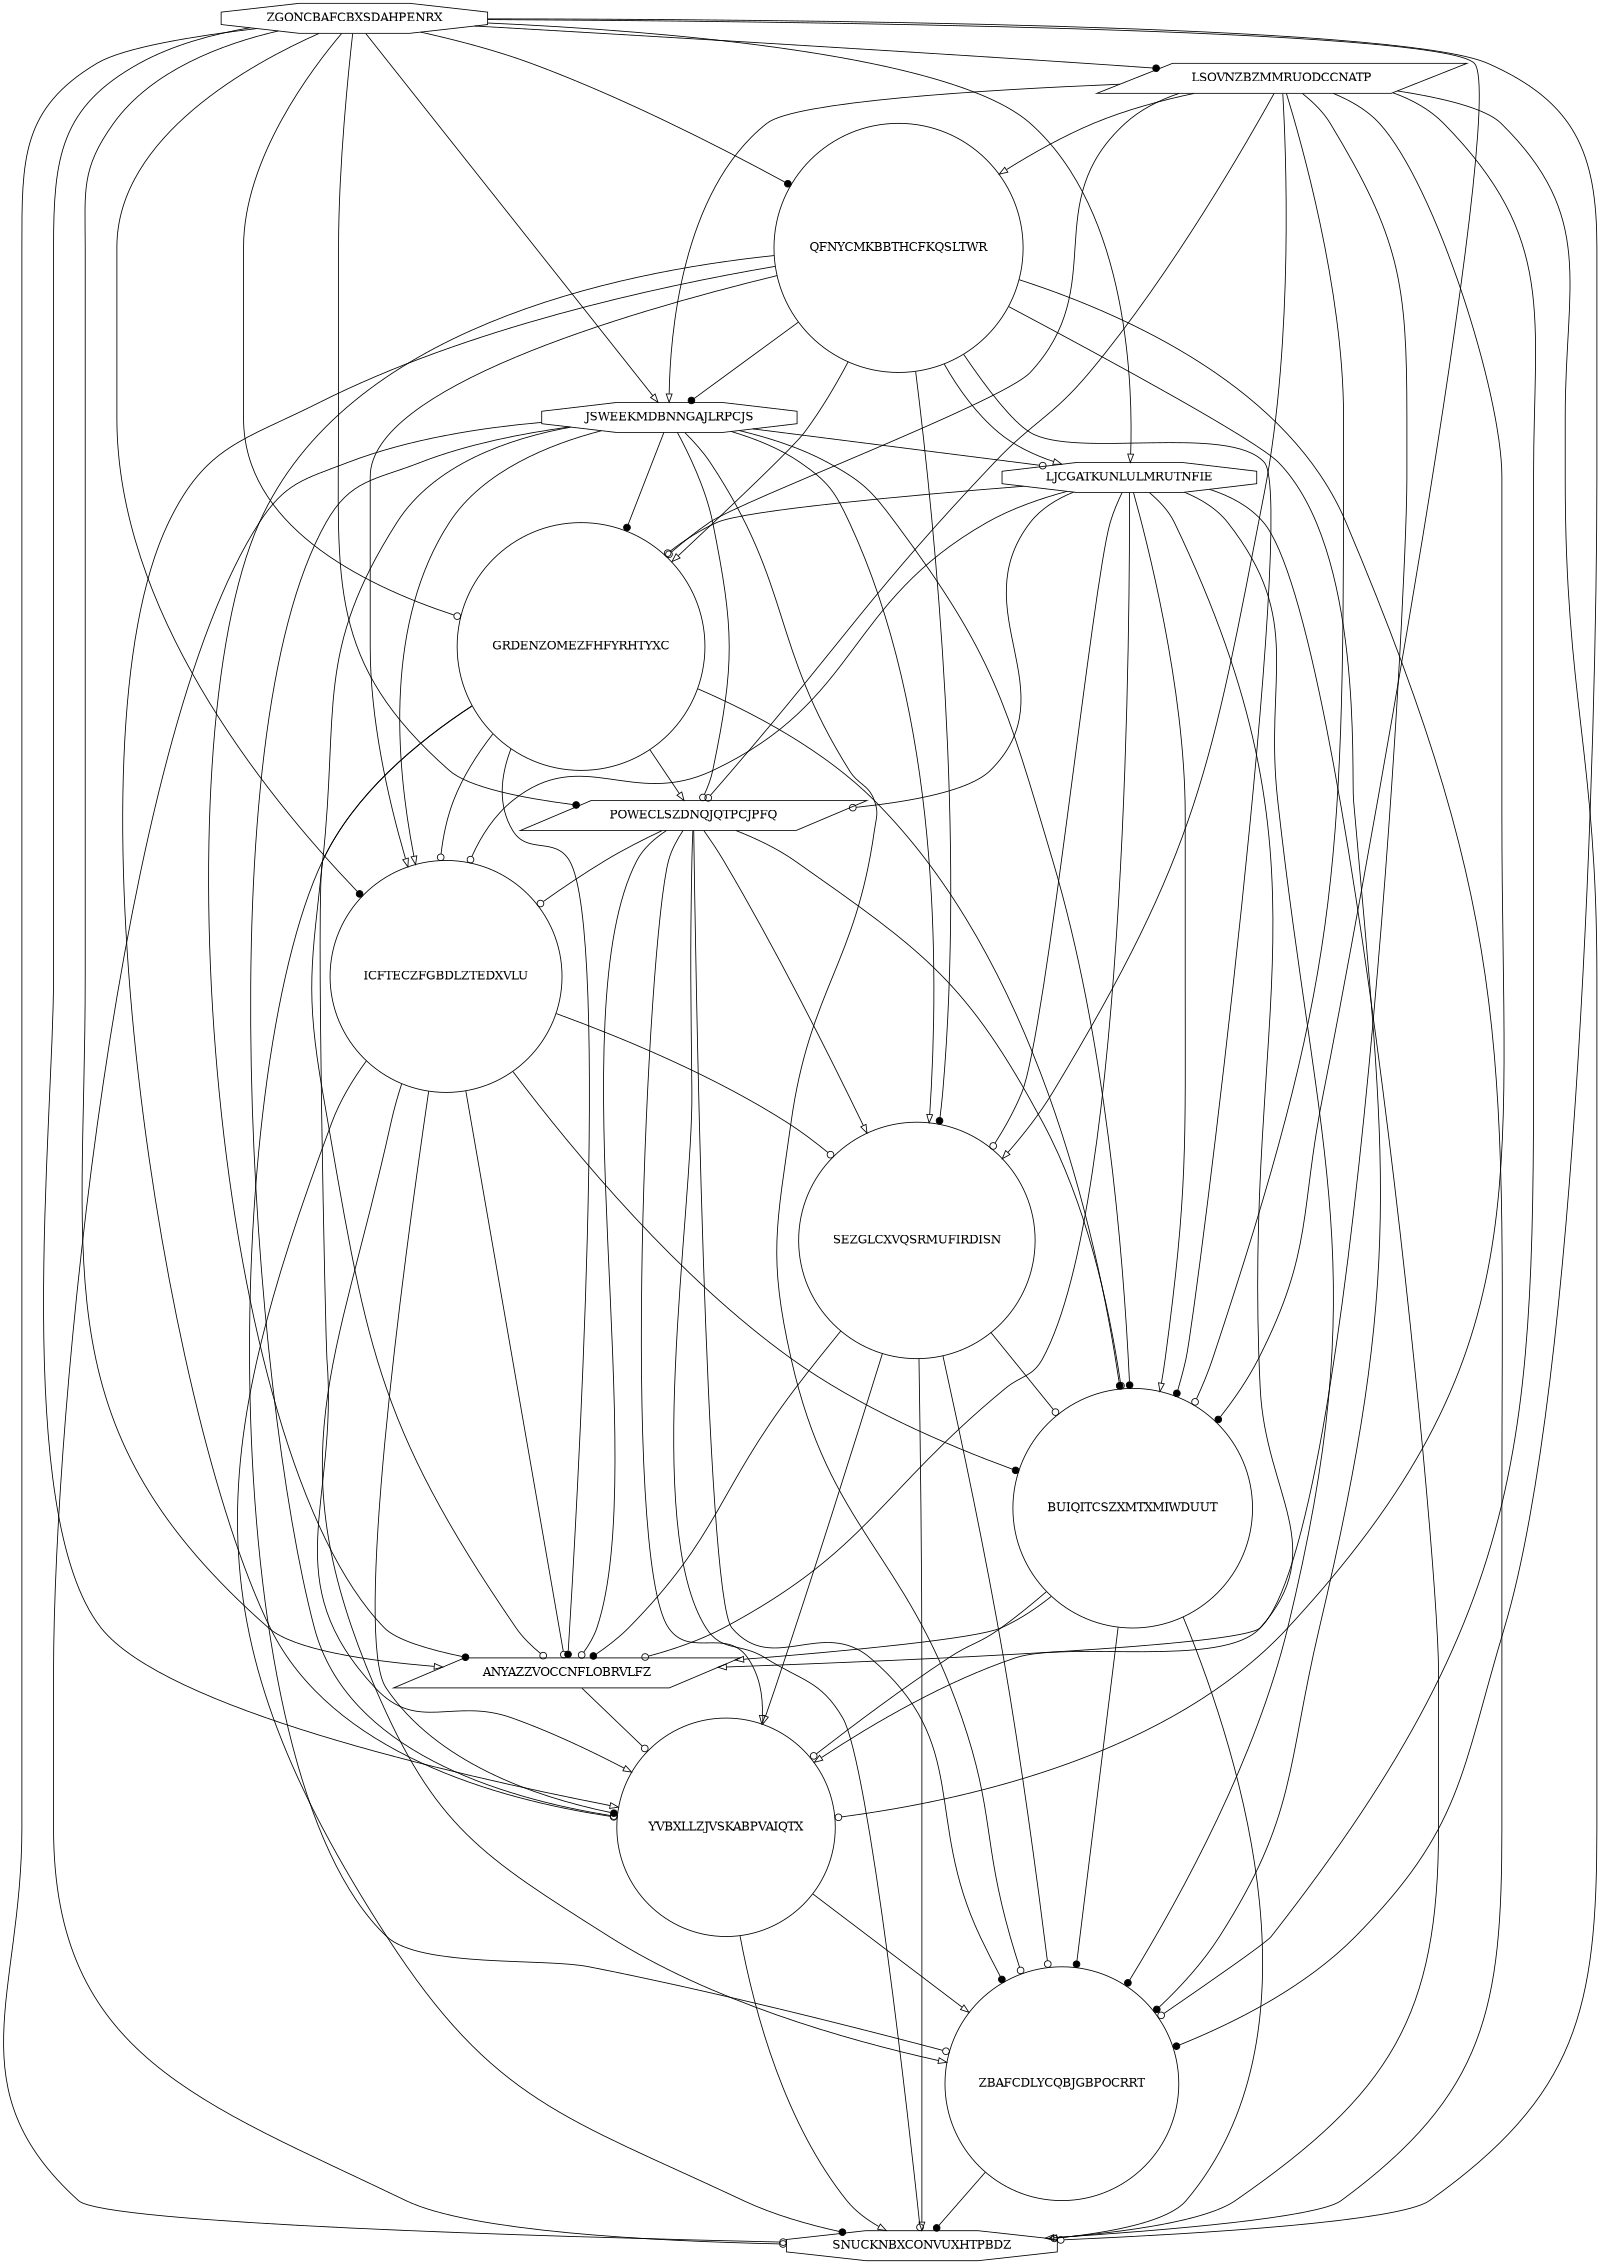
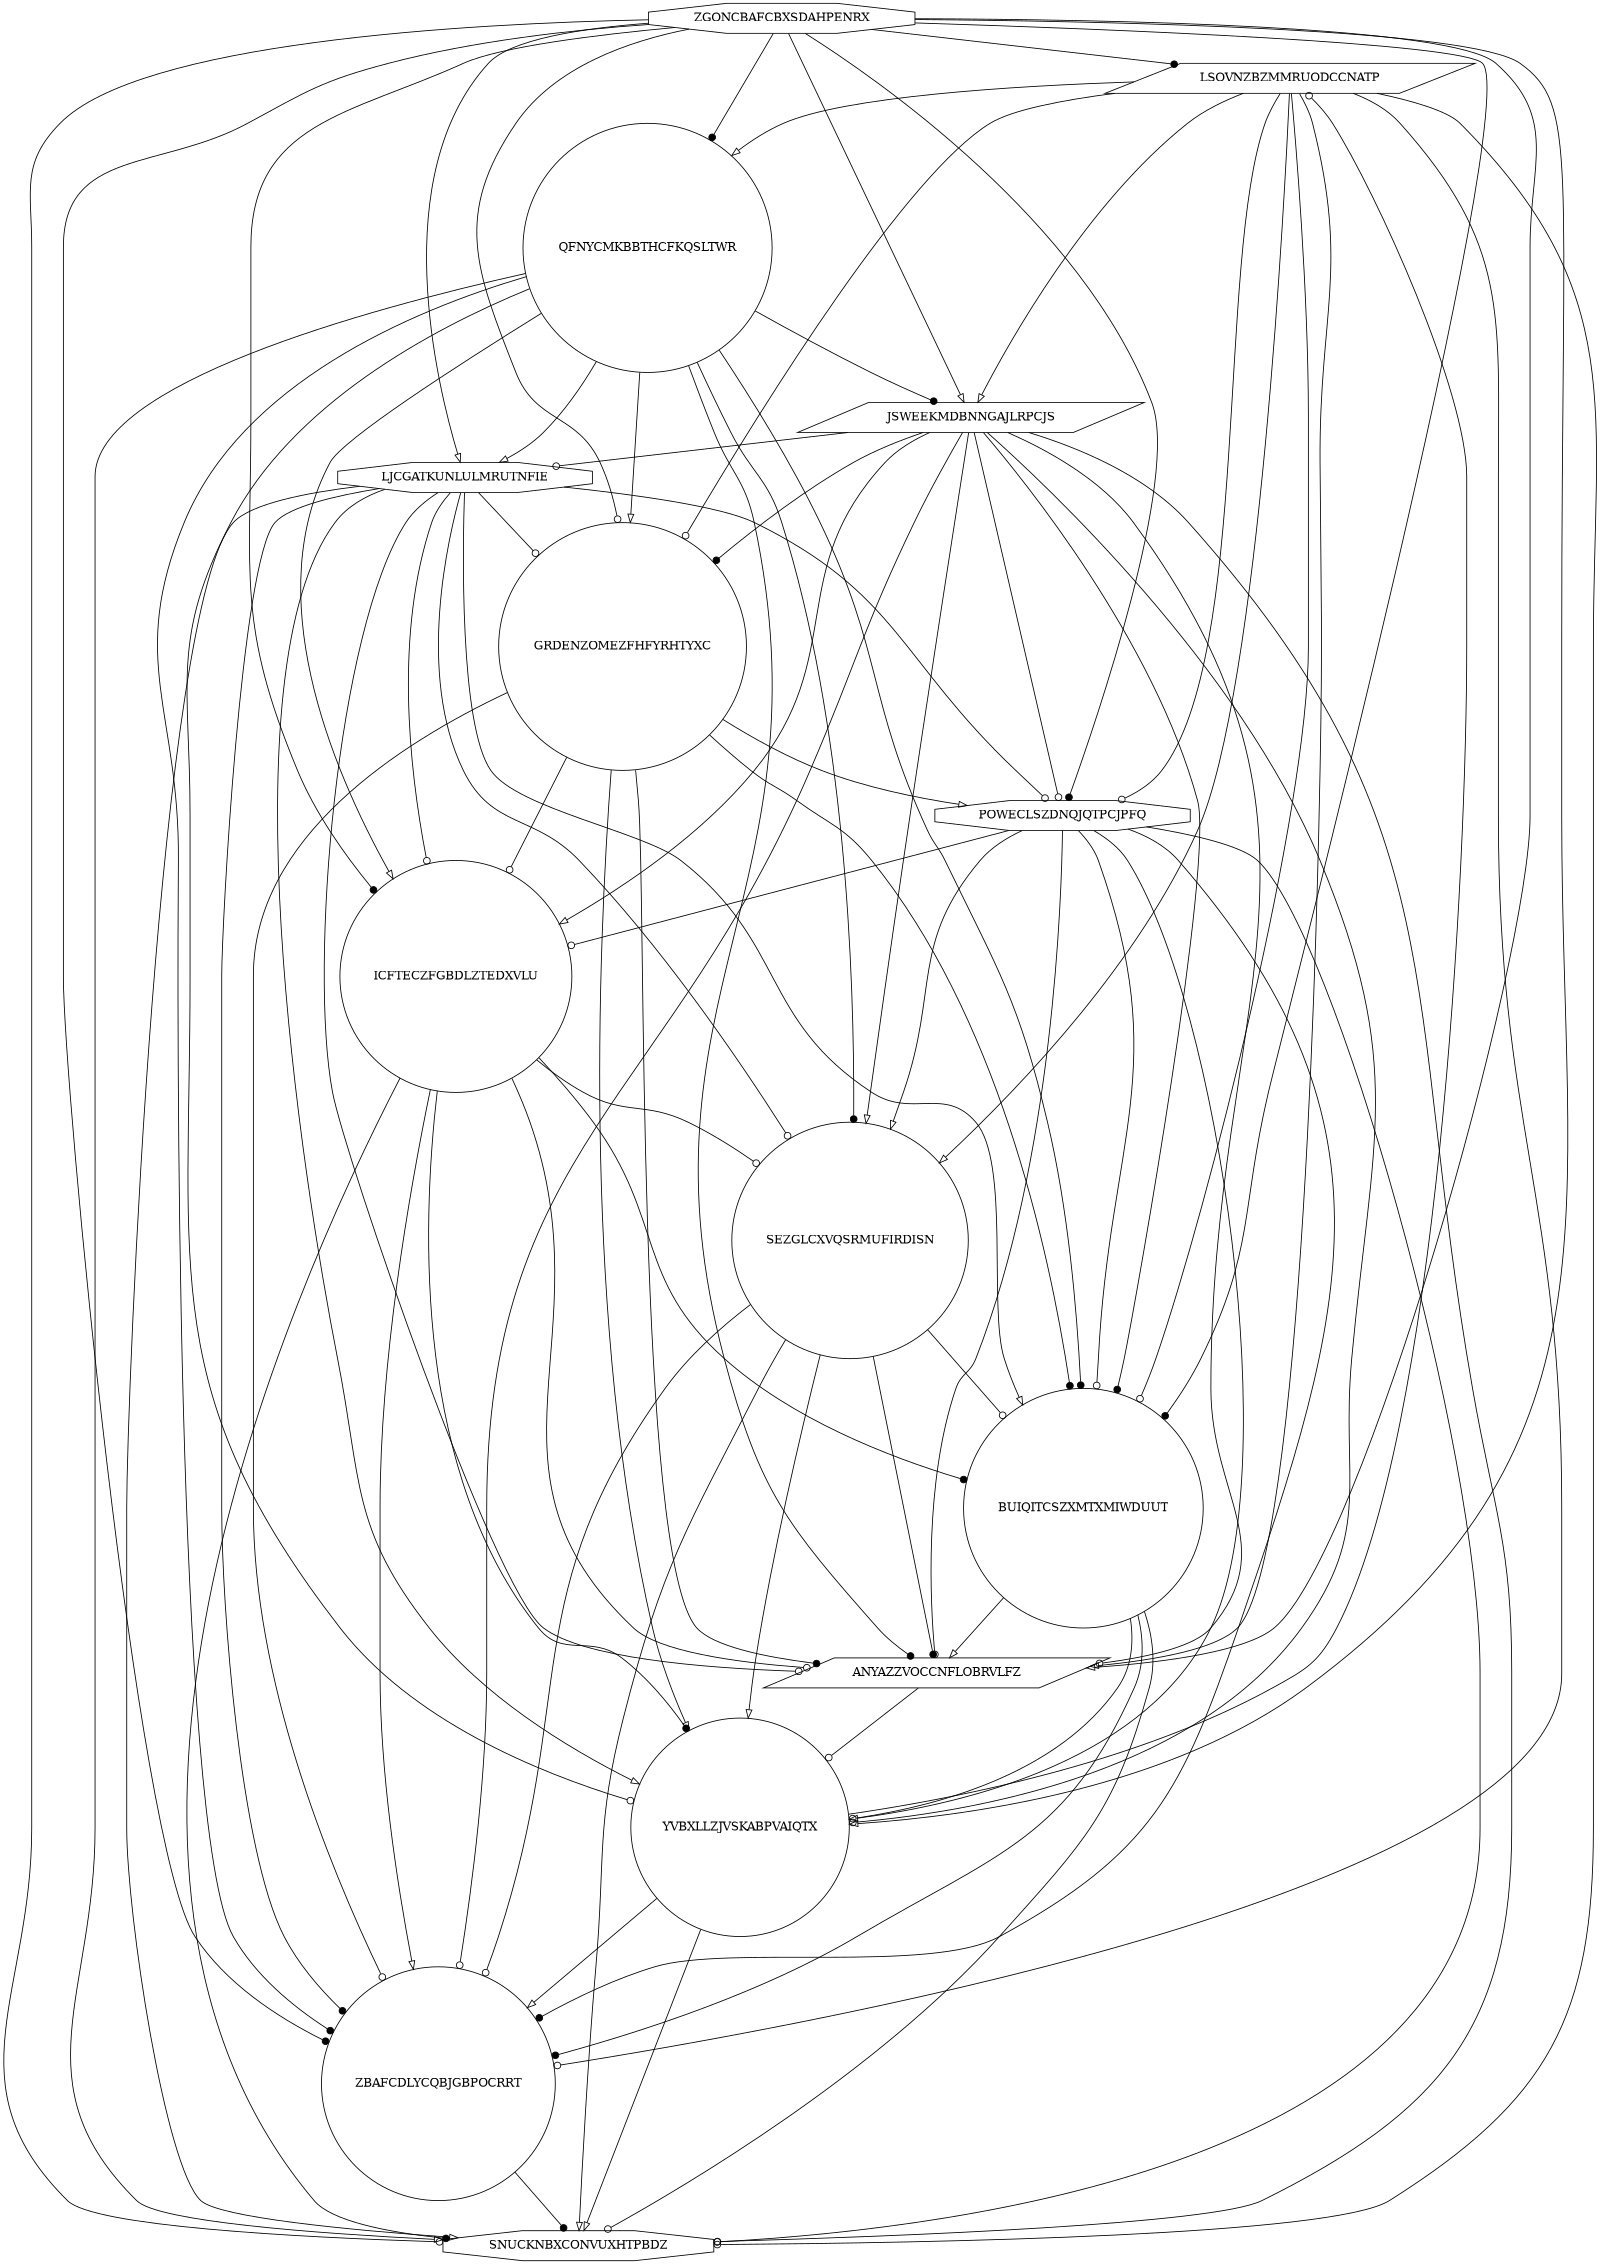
node "JSWEEKMDBNNGAJLRPCJS": shape octagon -> parallelogram
node "POWECLSZDNQJQTPCJPFQ": shape parallelogram -> octagon
edge "LSOVNZBZMMRUODCCNATP" -> "YVBXLLZJVSKABPVAIQTX": reversed
